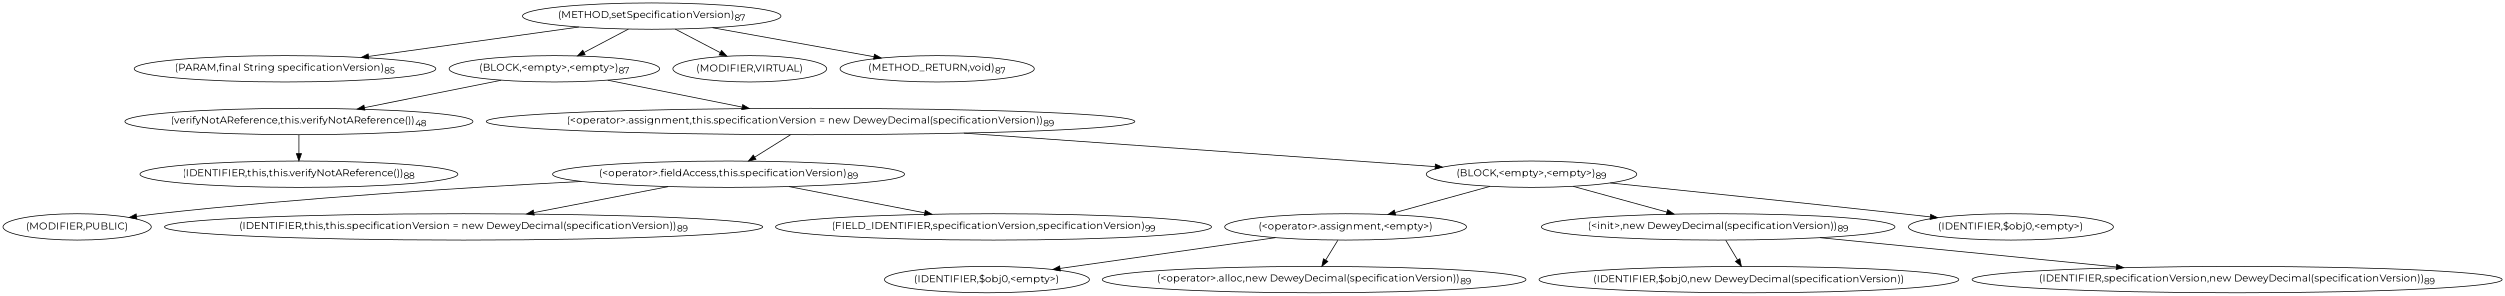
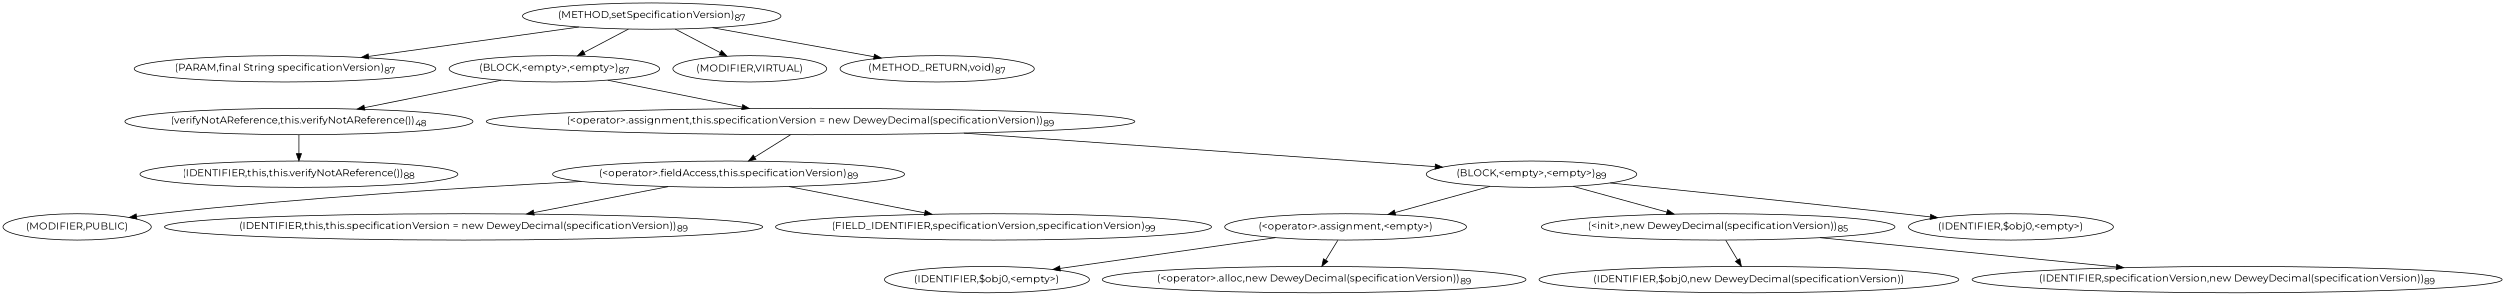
node "(PARAM,final String specificationVersion)": text "85" -> "87"
node "(<init>,new DeweyDecimal(specificationVersion))": text "89" -> "85"
